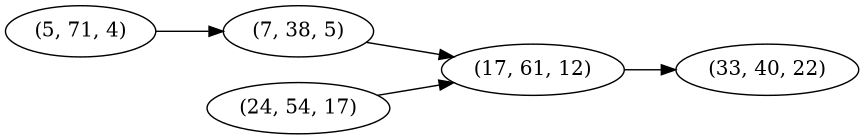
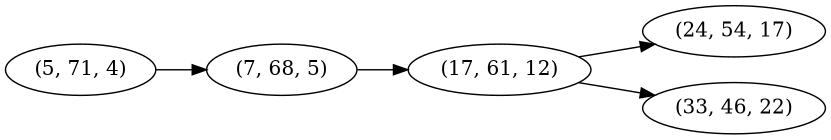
node "(7, 38, 5)": label "(7, 38, 5)" -> "(7, 68, 5)"
node "(33, 40, 22)": label "(33, 40, 22)" -> "(33, 46, 22)"
edge "(24, 54, 17)" -> "(17, 61, 12)": reversed
